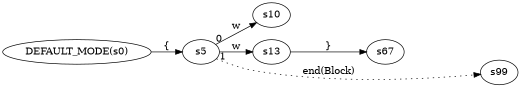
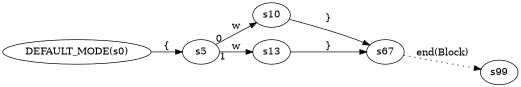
edge "s10" -> "s67": added, label "}"
edge "s5" -> "s99": now "s67" -> "s99"
